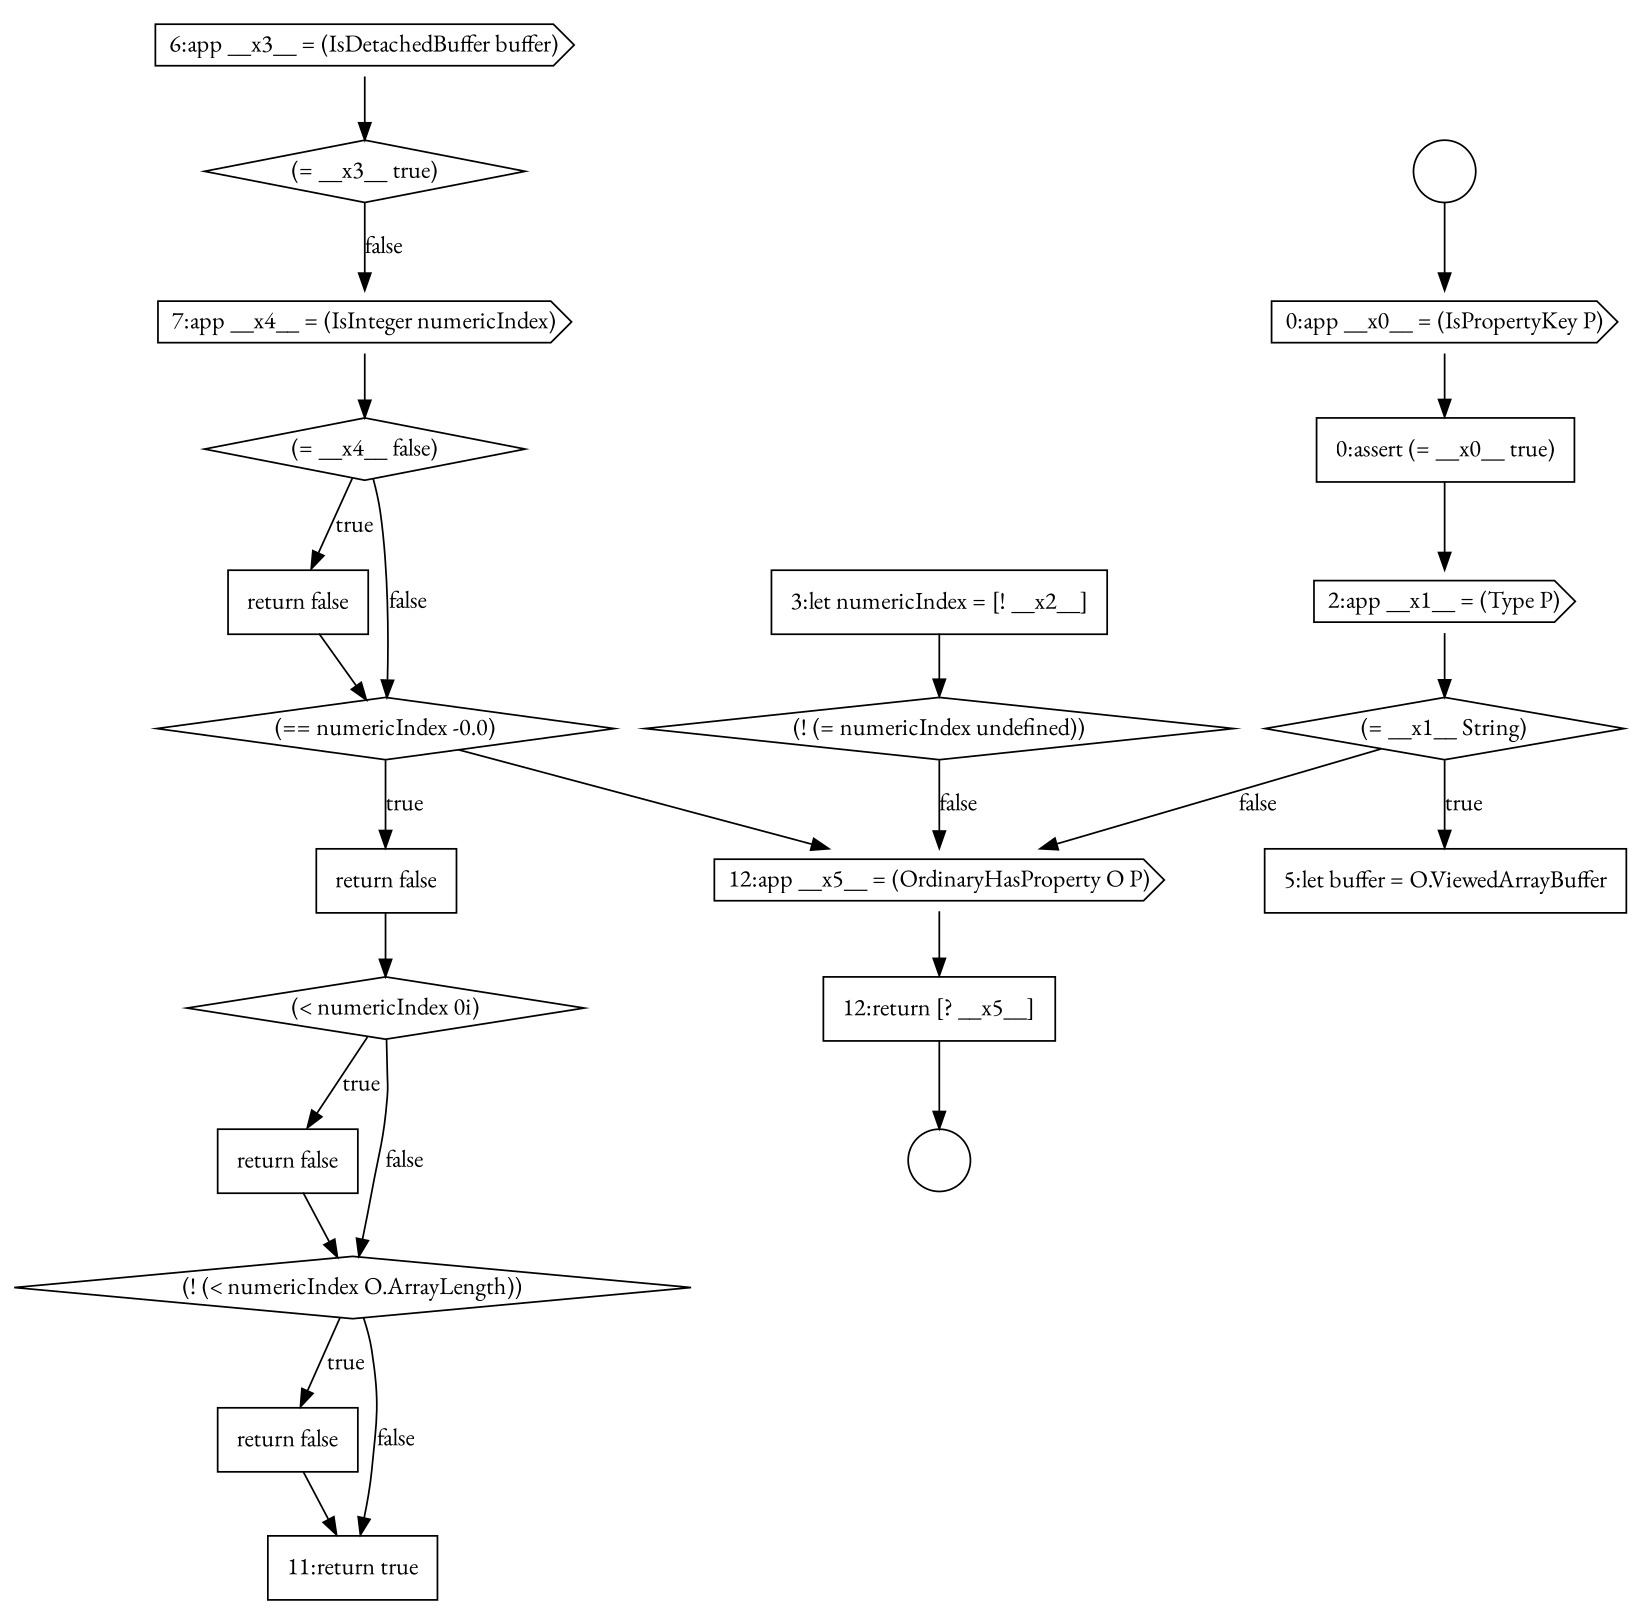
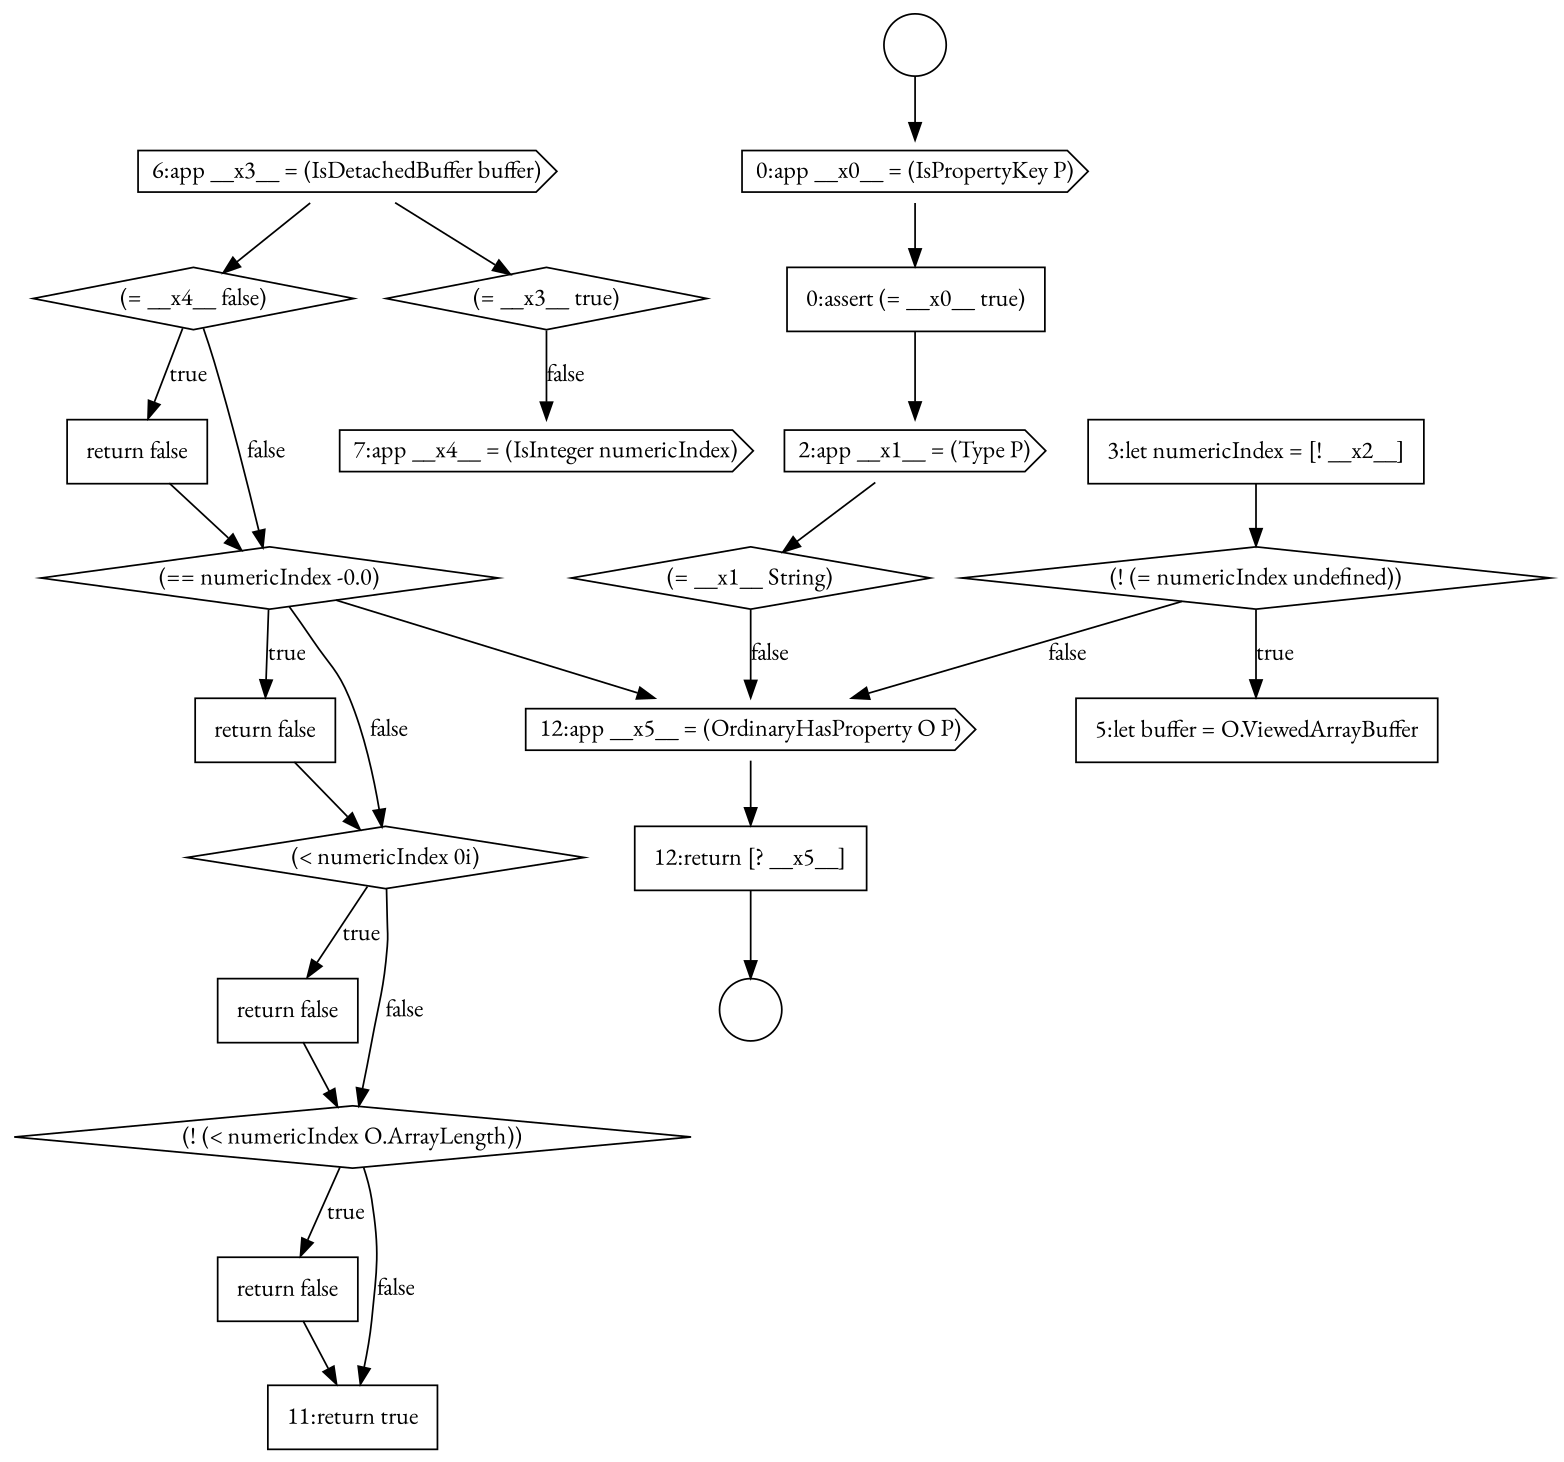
edge "7:app __x4__ = (IsInteger numericIndex)" -> "(= __x4__ false)": now "6:app __x3__ = (IsDetachedBuffer buffer)" -> "(= __x4__ false)"
edge "(== numericIndex -0.0)" -> "(< numericIndex 0i)": added, label "false"
edge "(= __x1__ String)" -> "5:let buffer = O.ViewedArrayBuffer": now "(! (= numericIndex undefined))" -> "5:let buffer = O.ViewedArrayBuffer"
